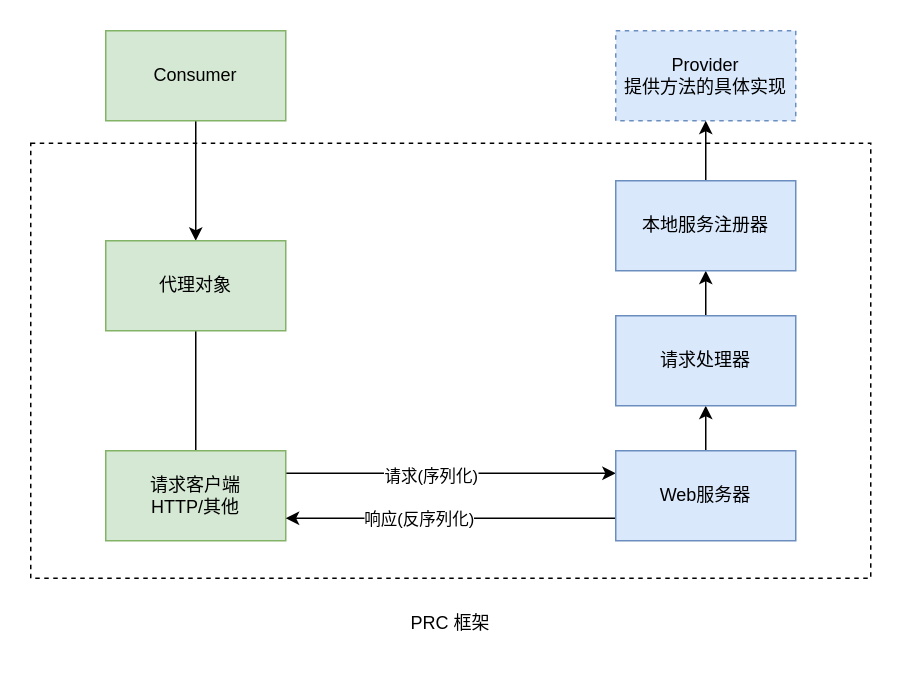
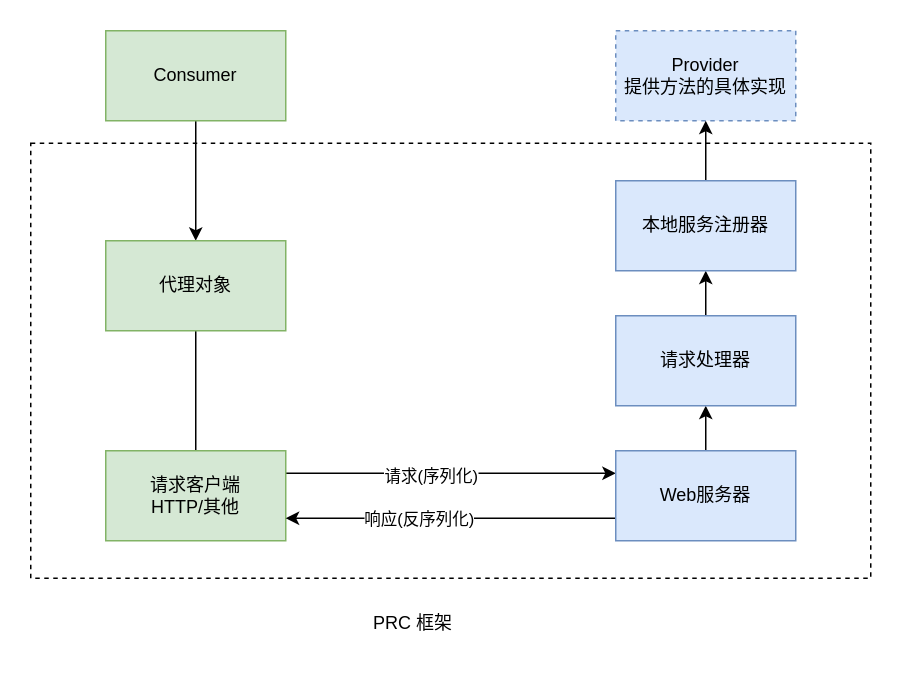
node "PRC 框架": moved (451, 623) -> (413, 623)
